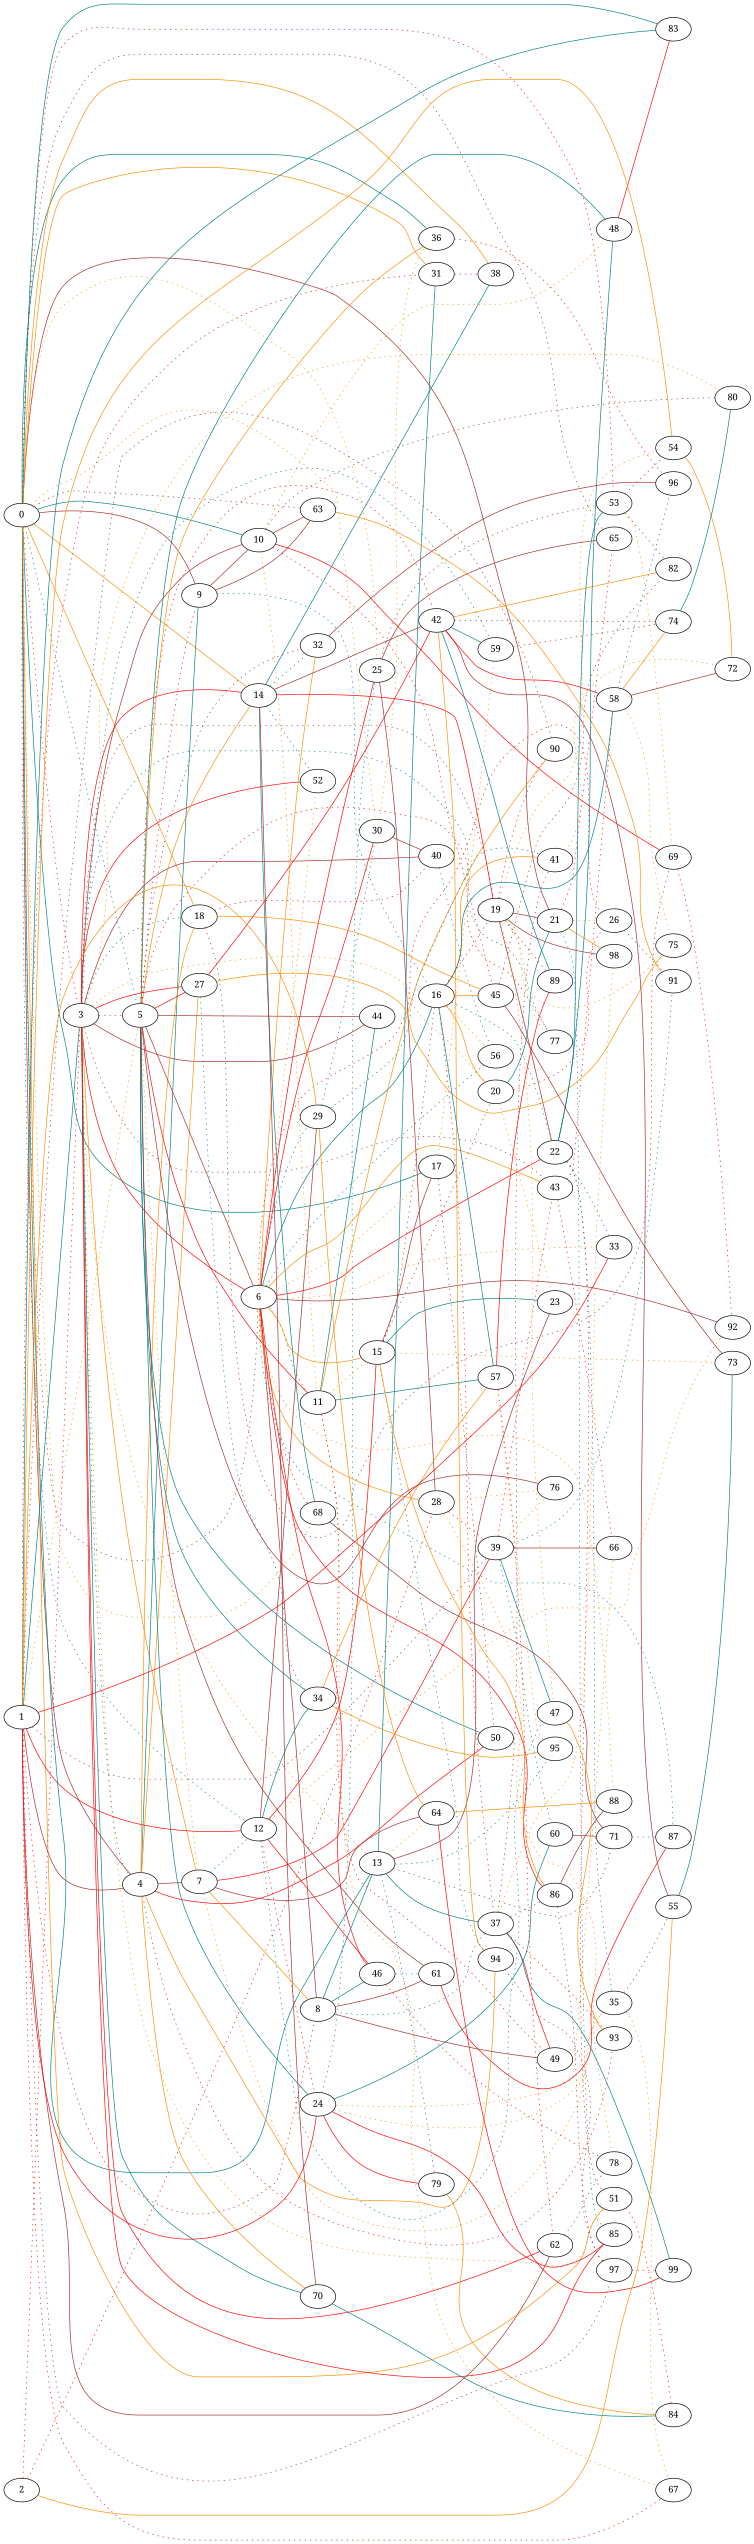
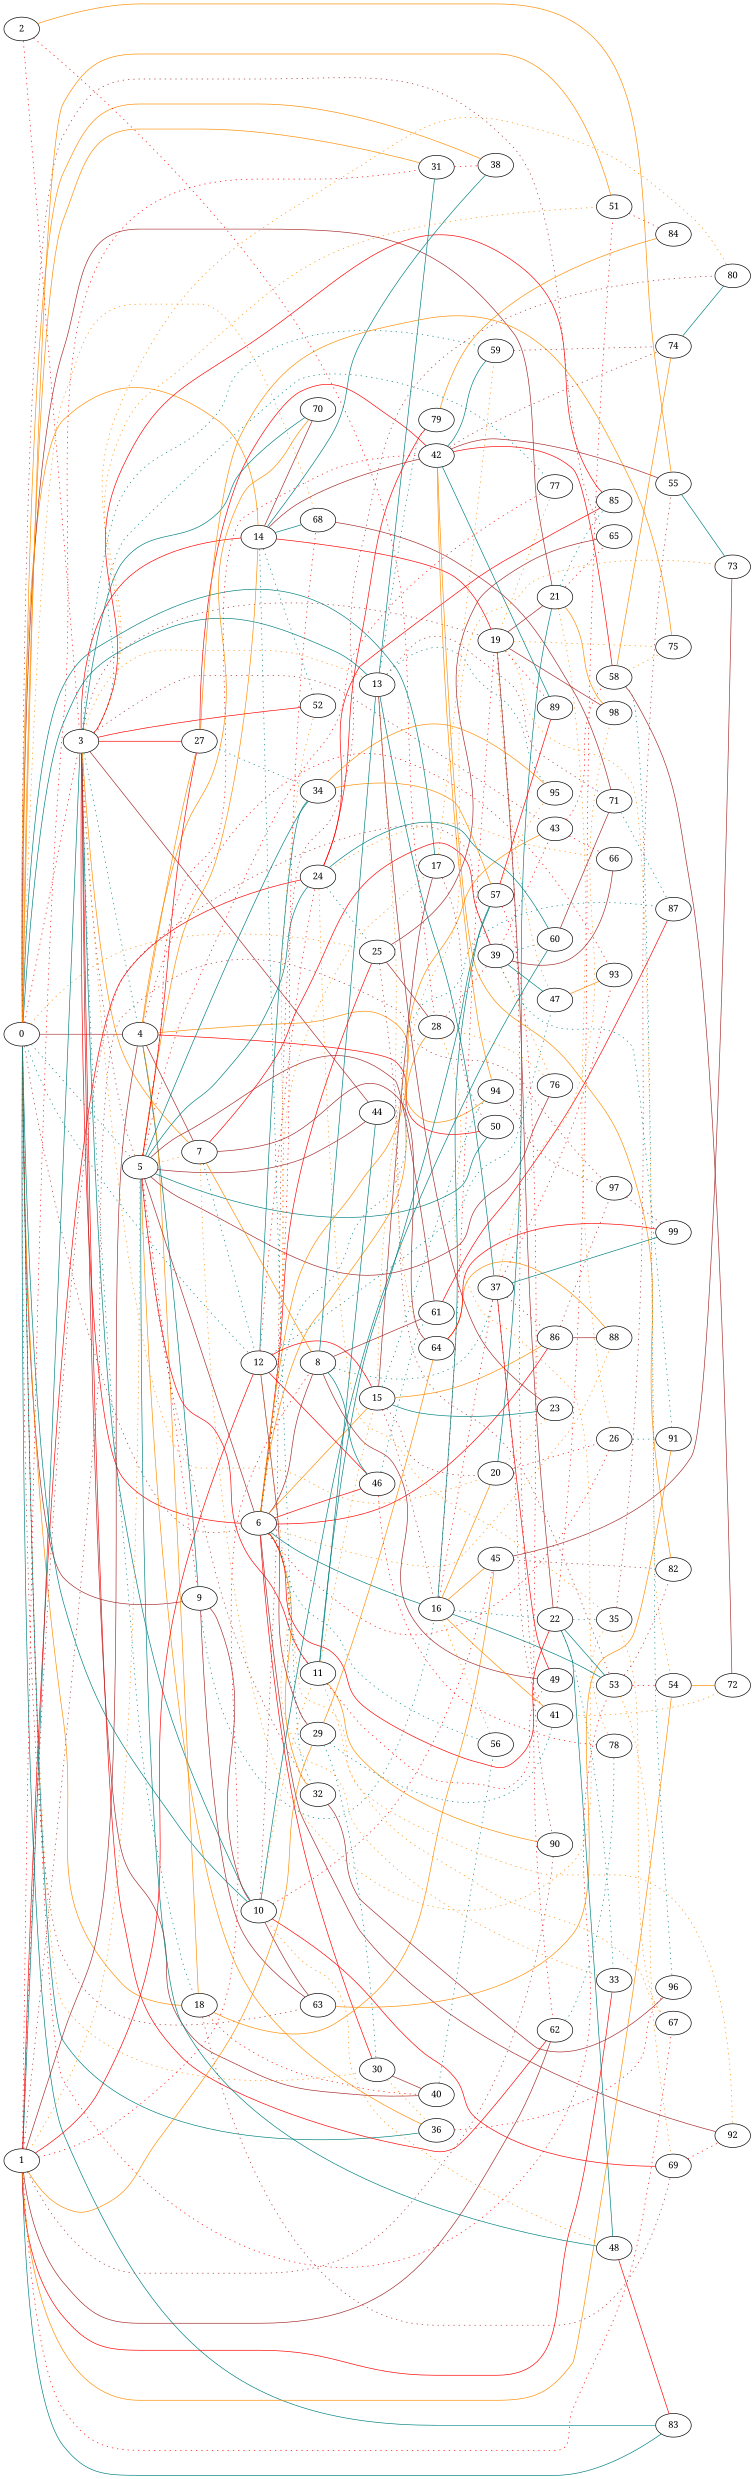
edge "10" -- "3": color brown -> teal
edge "58" -- "16": now "53" -- "16"
edge "60" -- "10": added
edge "70" -- "84": removed
